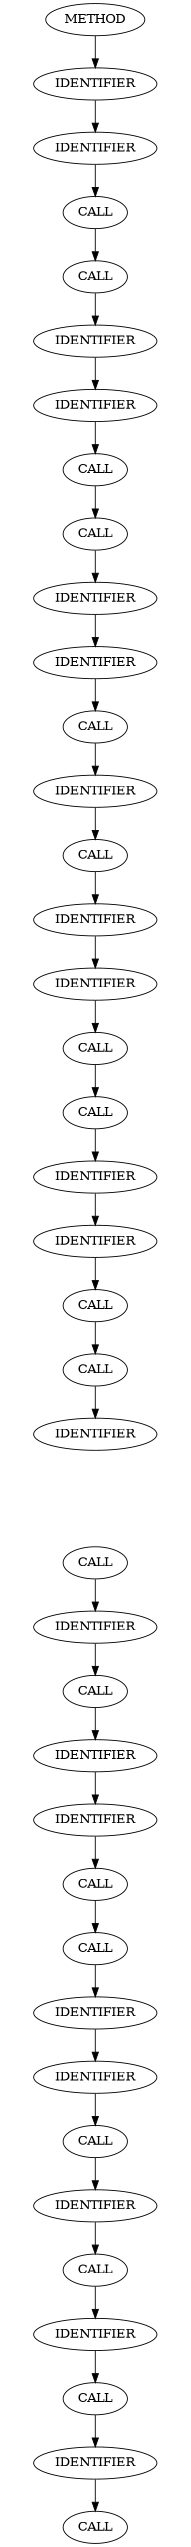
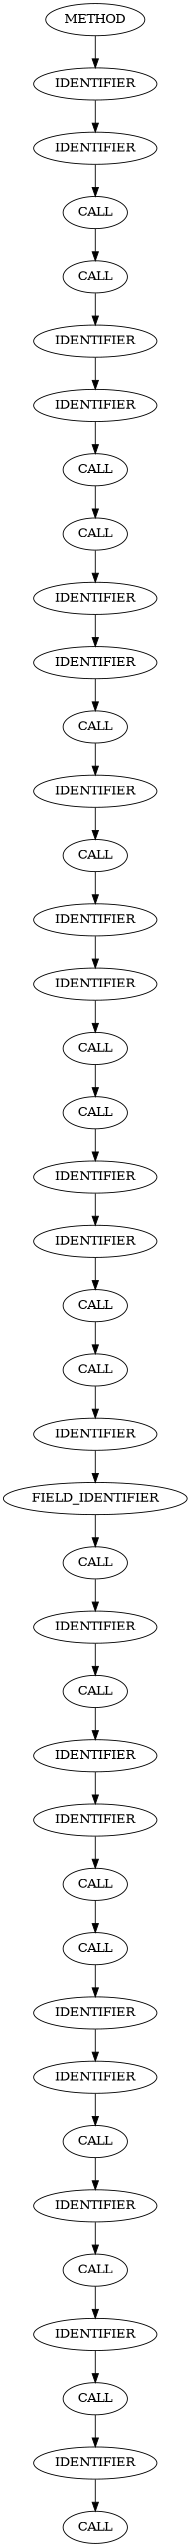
node "FIELD_IDENTIFIER": added
